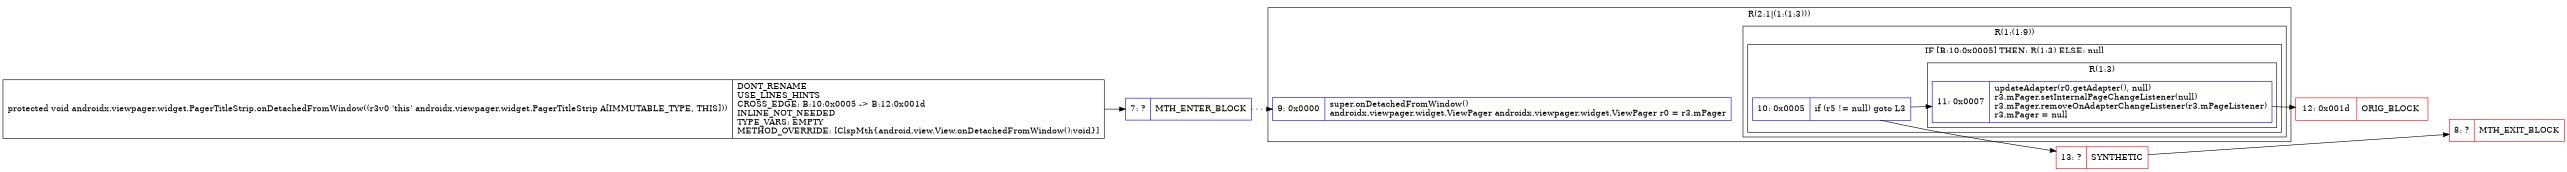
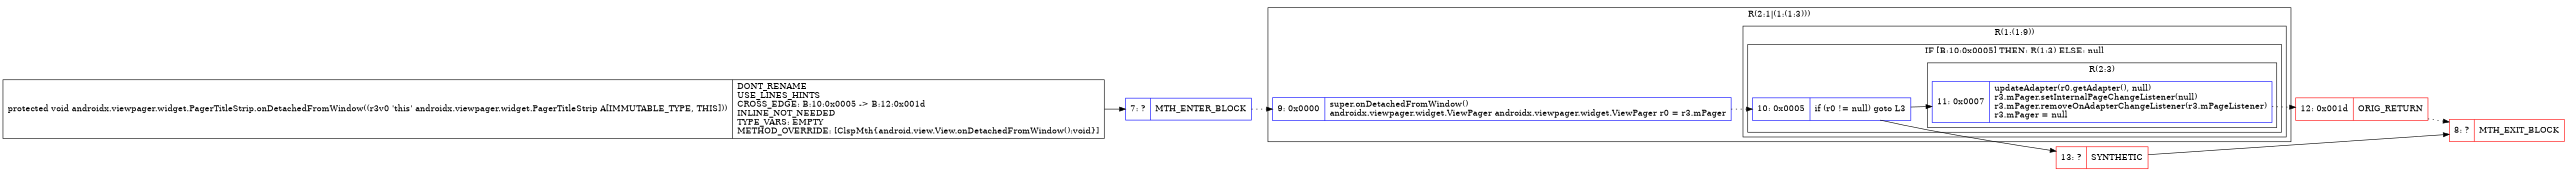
cluster "R(1:3)": label "R(1:3)" -> "R(2:3)"
edge "11: 0x0007" -> "12: 0x001d": style solid -> dotted
edge "9: 0x0000" -> "10: 0x0005": added
node "10: 0x0005": text "if (r5 != null) goto L3" -> "if (r0 != null) goto L3"
node "12: 0x001d": text "ORIG_BLOCK" -> "ORIG_RETURN"
edge "12: 0x001d" -> "8: ?": added
